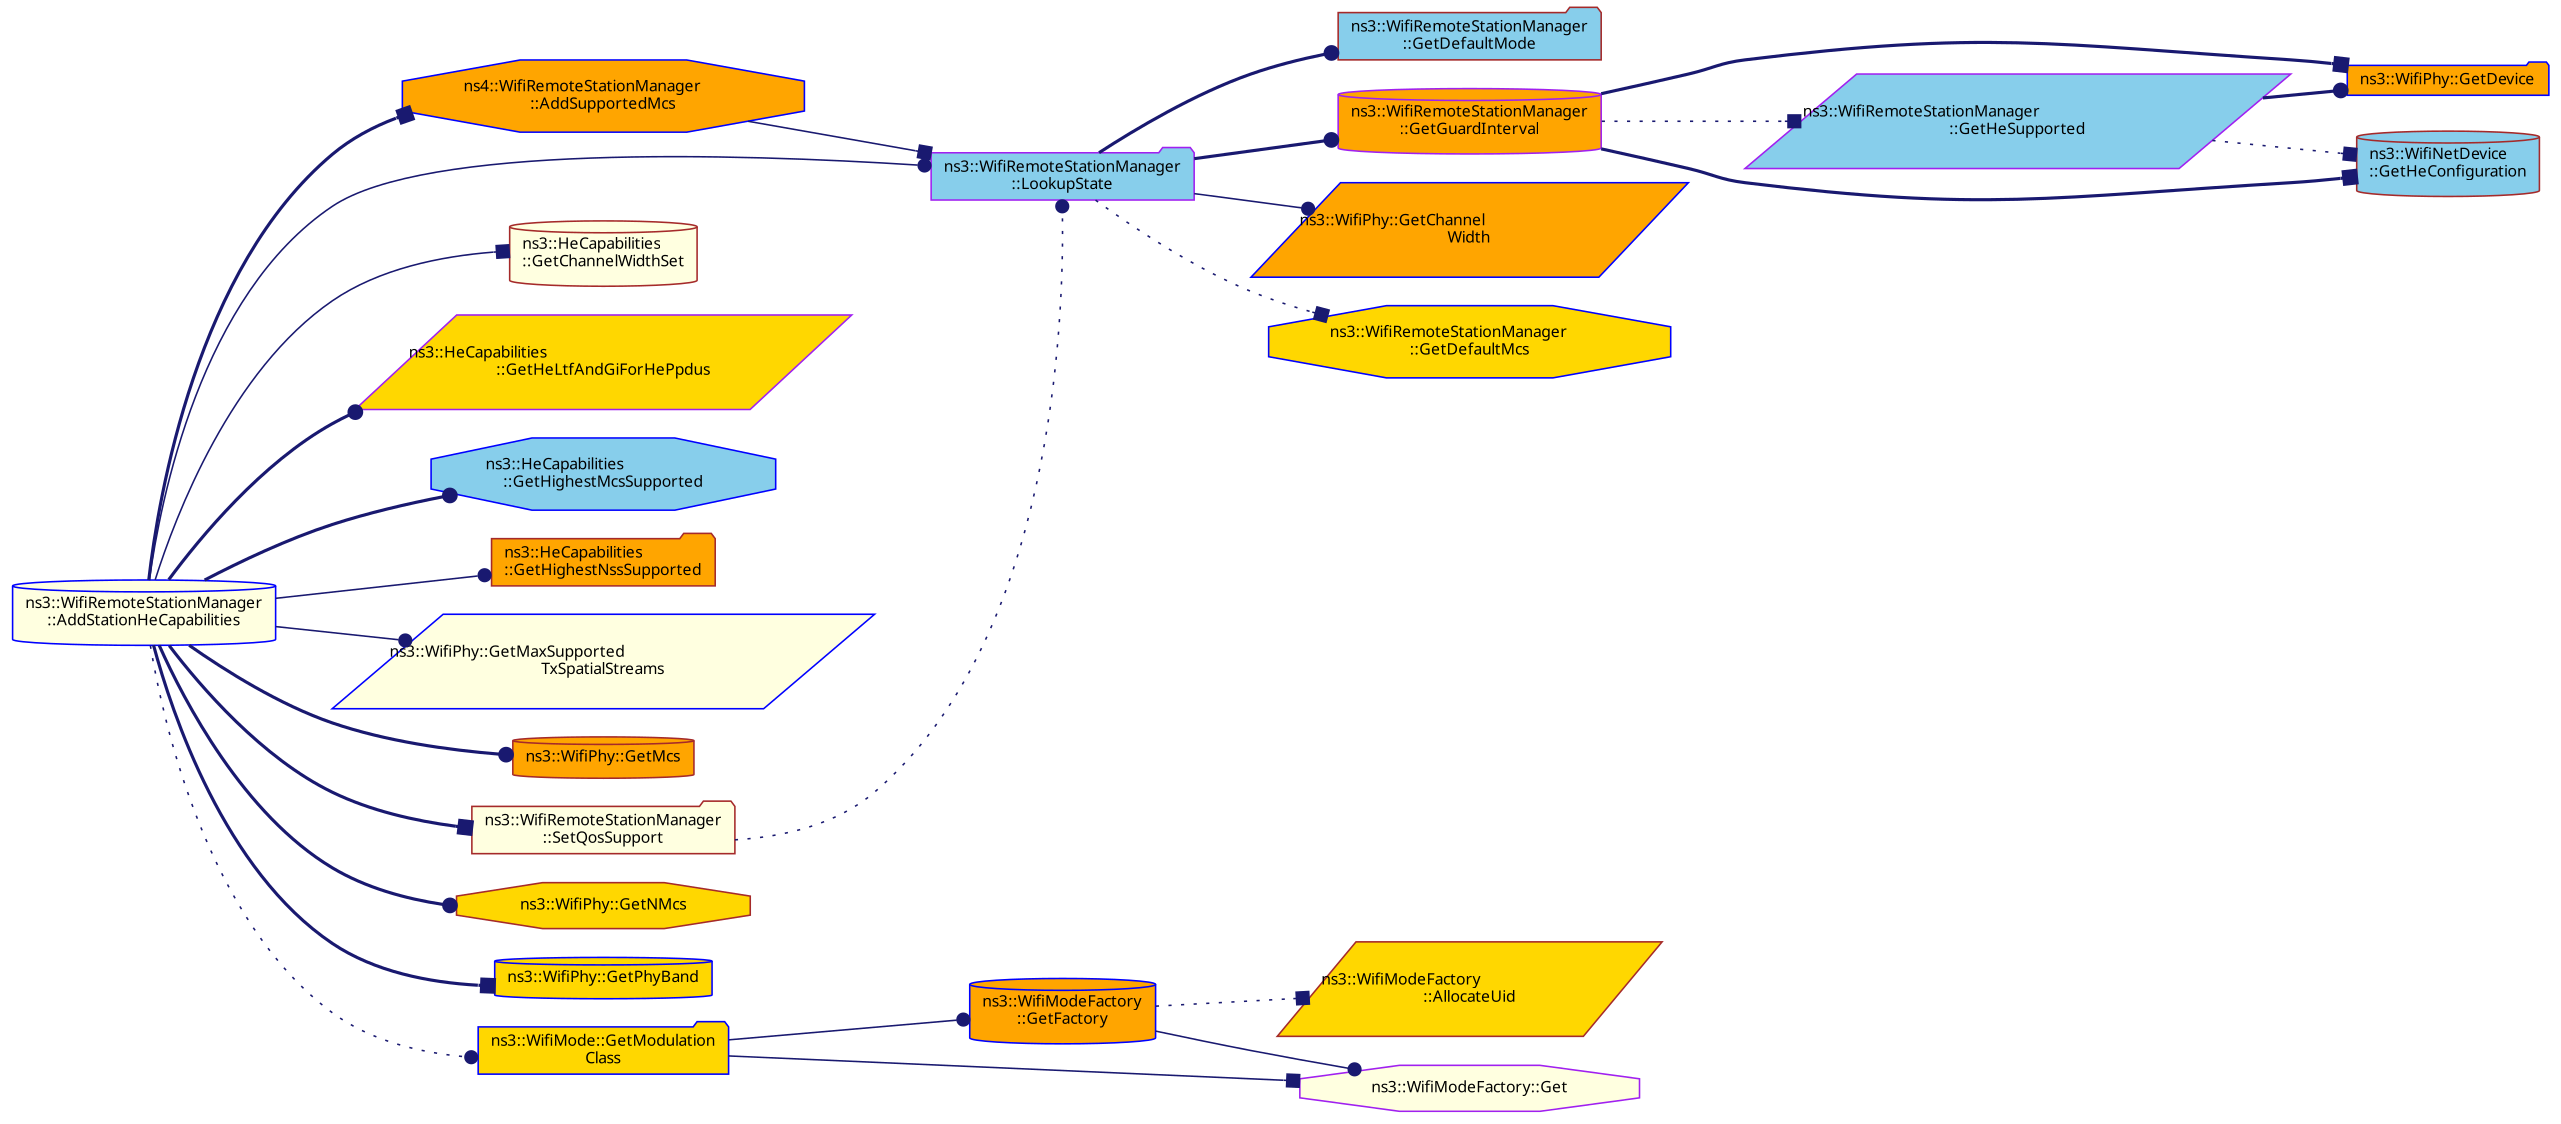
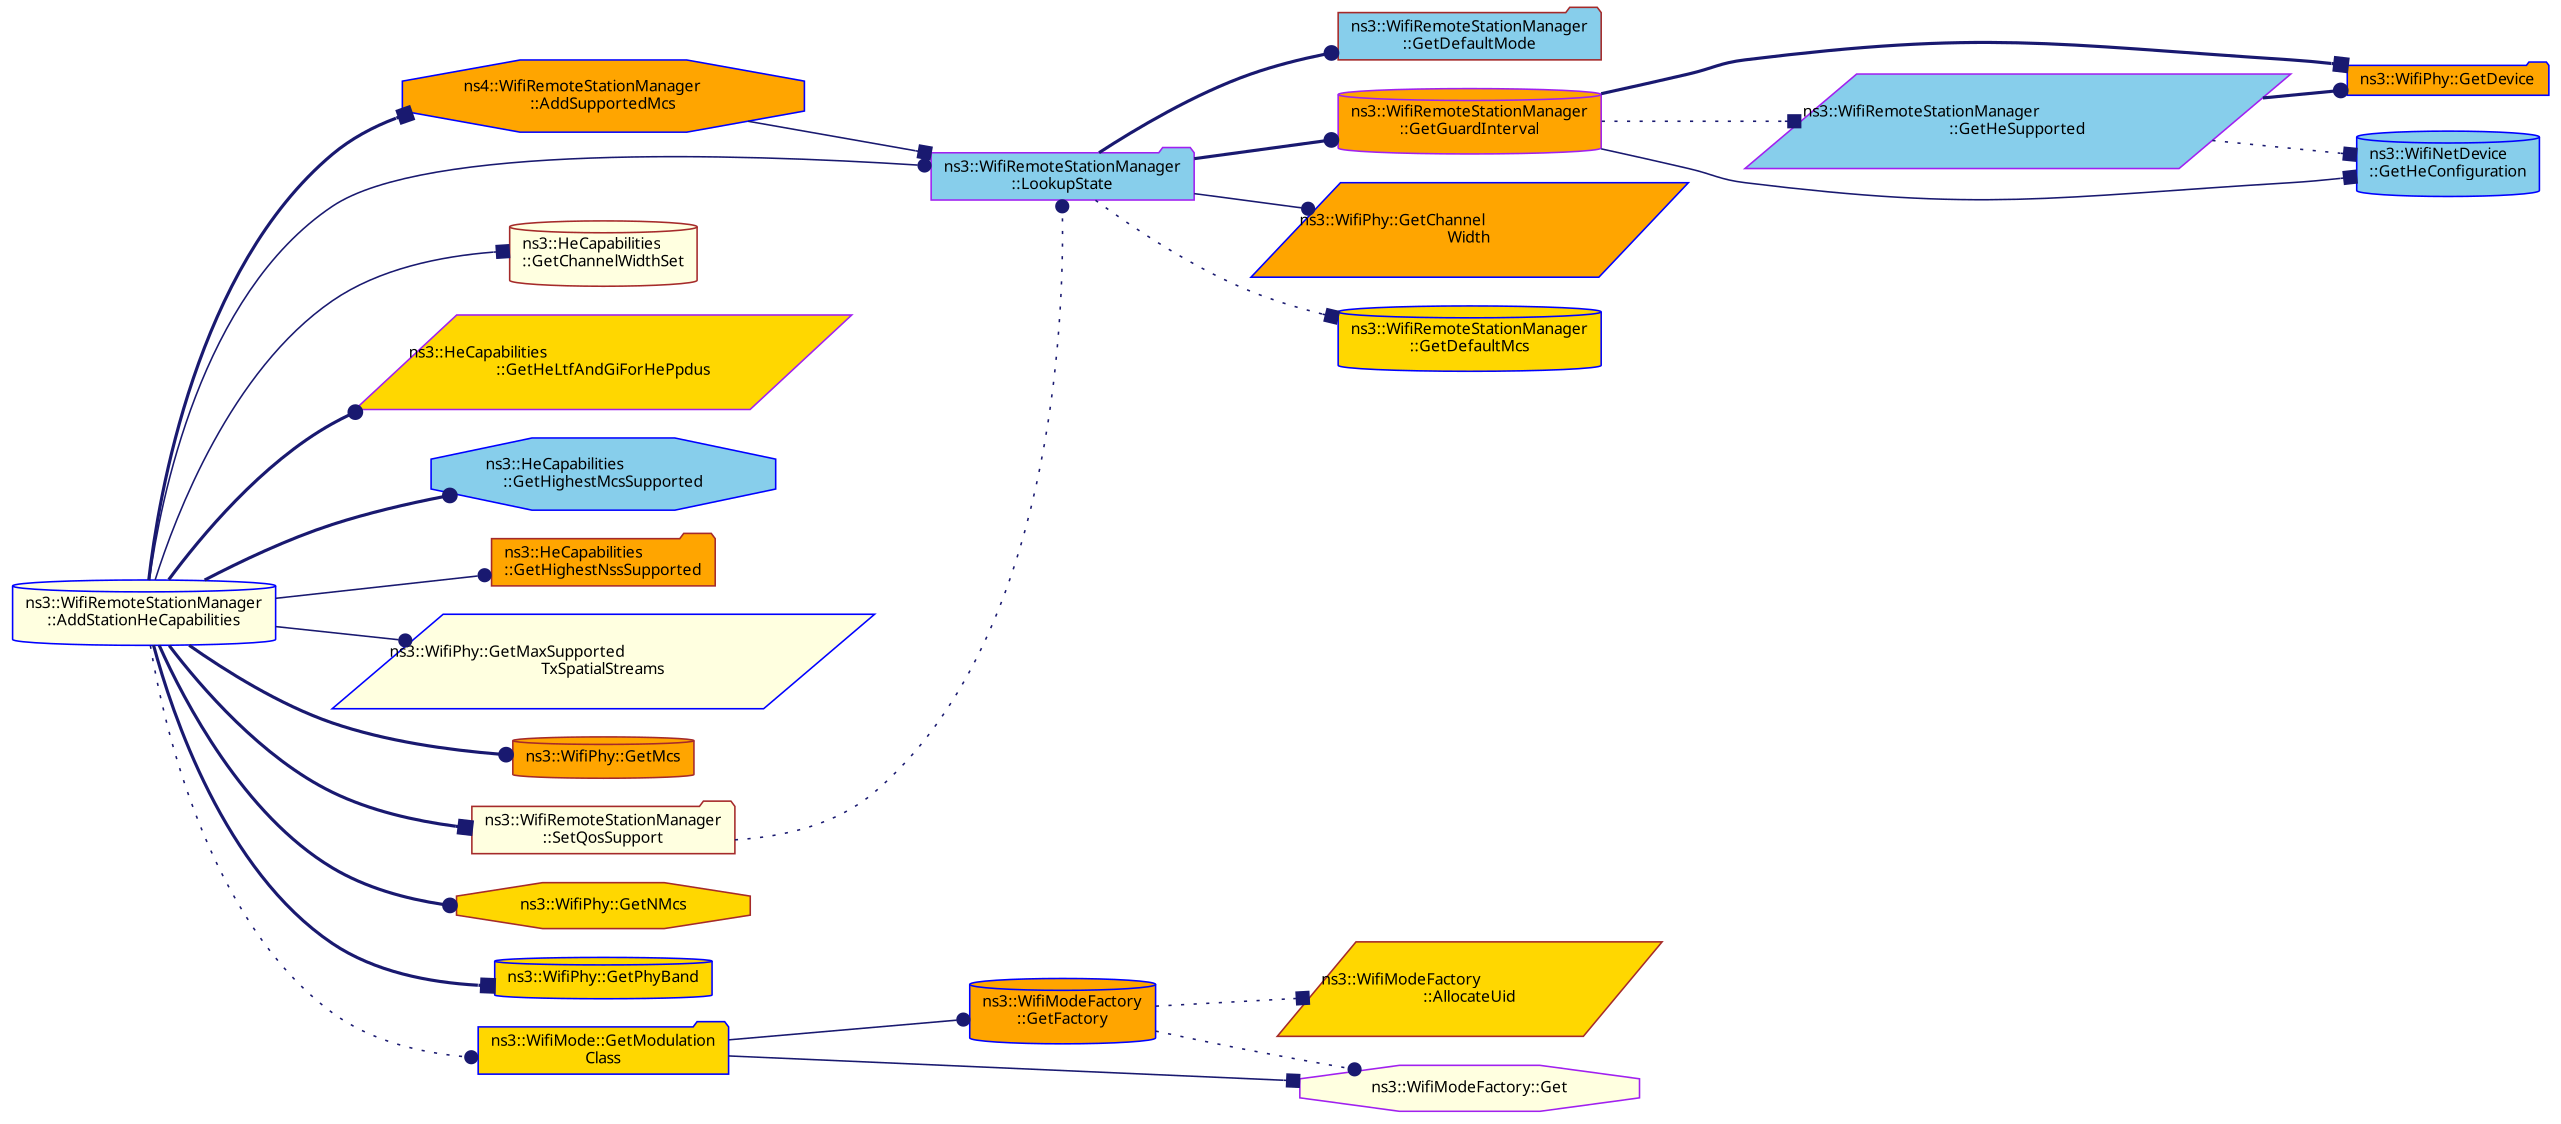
node "ns3::WifiNetDevice ::GetHeConfiguration": color brown -> blue
edge "ns3::WifiRemoteStationManager ::GetGuardInterval" -> "ns3::WifiNetDevice ::GetHeConfiguration": style bold -> solid
node "ns3::WifiRemoteStationManager ::GetDefaultMcs": shape octagon -> cylinder
edge "ns3::WifiModeFactory ::GetFactory" -> "ns3::WifiModeFactory::Get": style solid -> dotted
